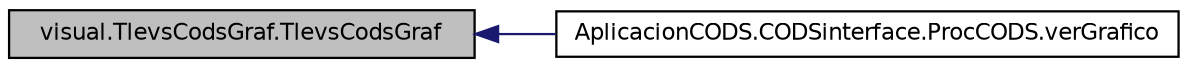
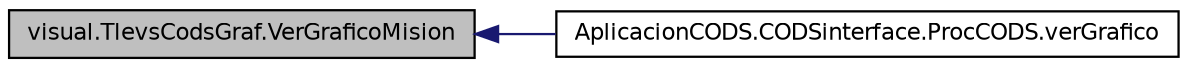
node "visual.TlevsCodsGraf.TlevsCodsGraf": label "visual.TlevsCodsGraf.TlevsCodsGraf" -> "visual.TlevsCodsGraf.VerGraficoMision"
